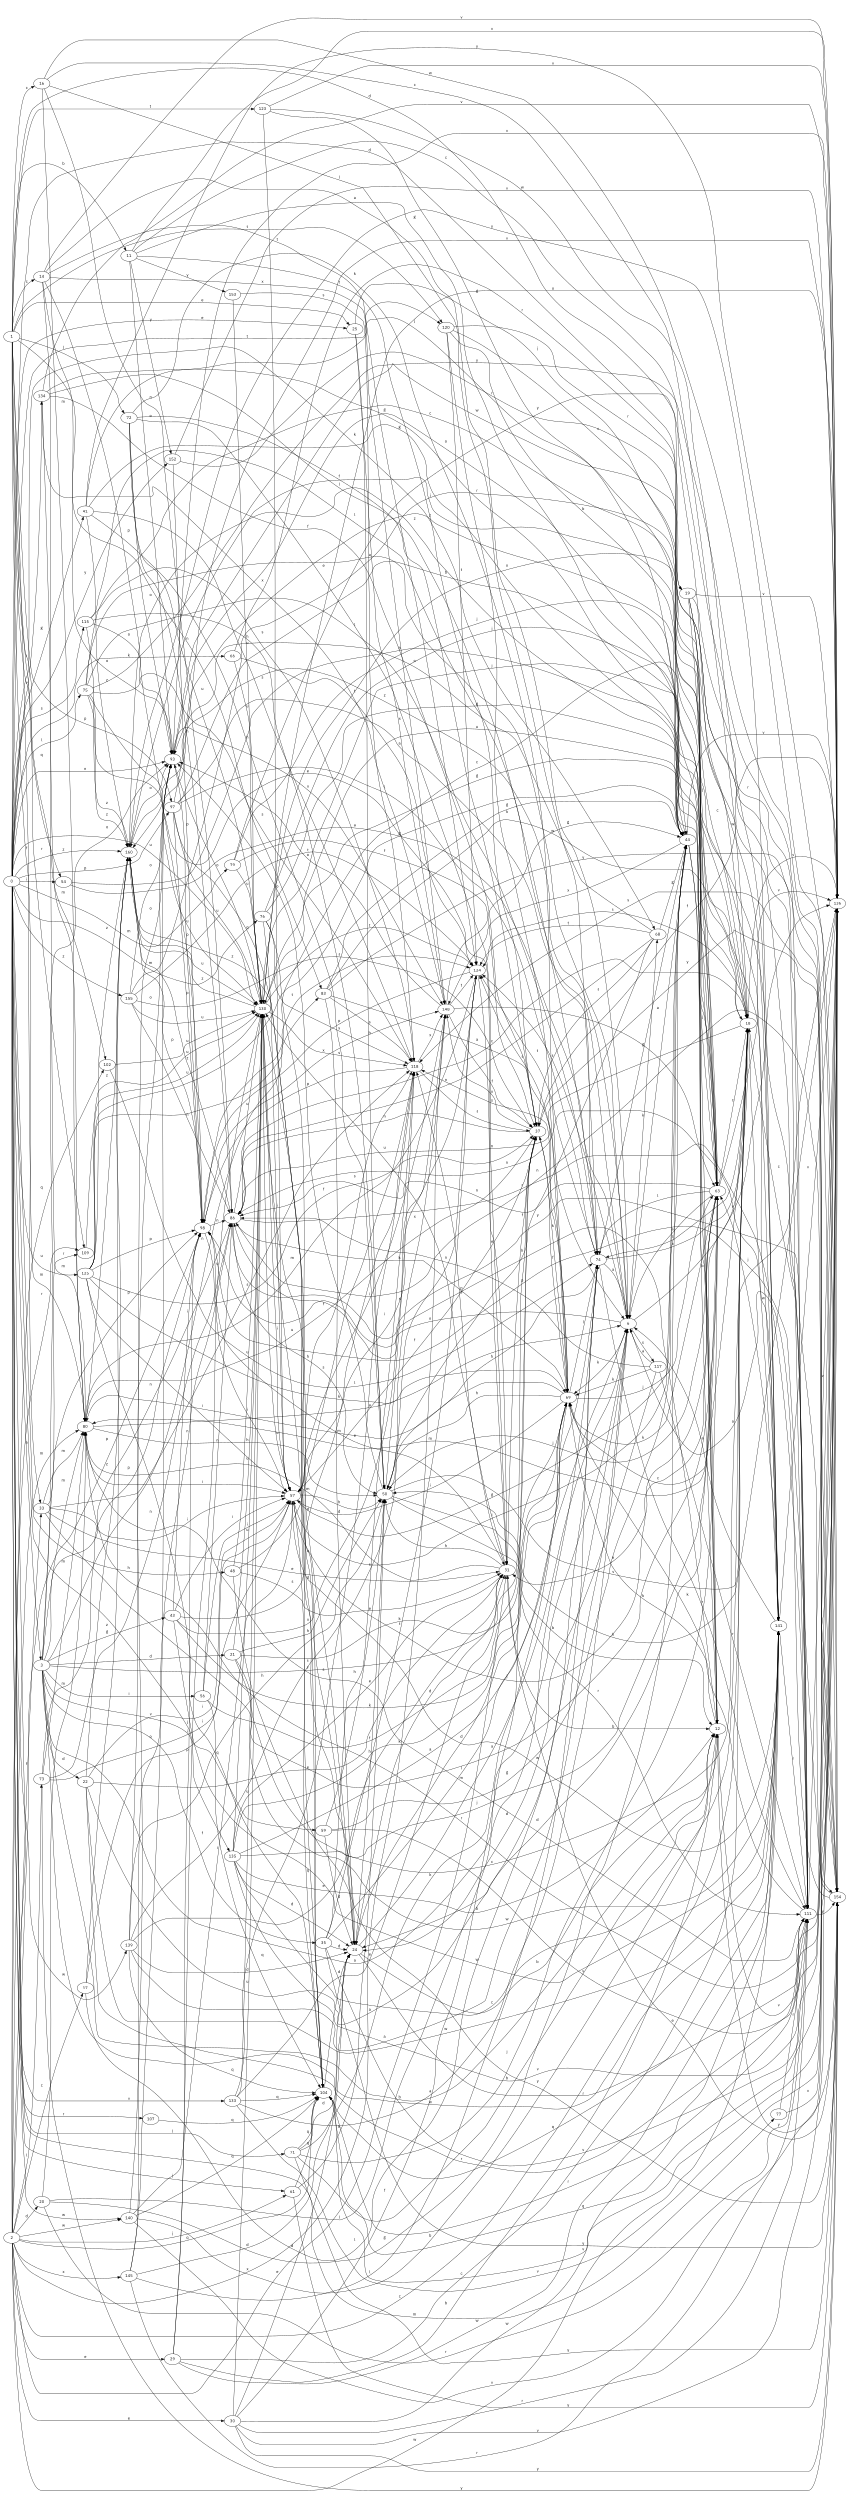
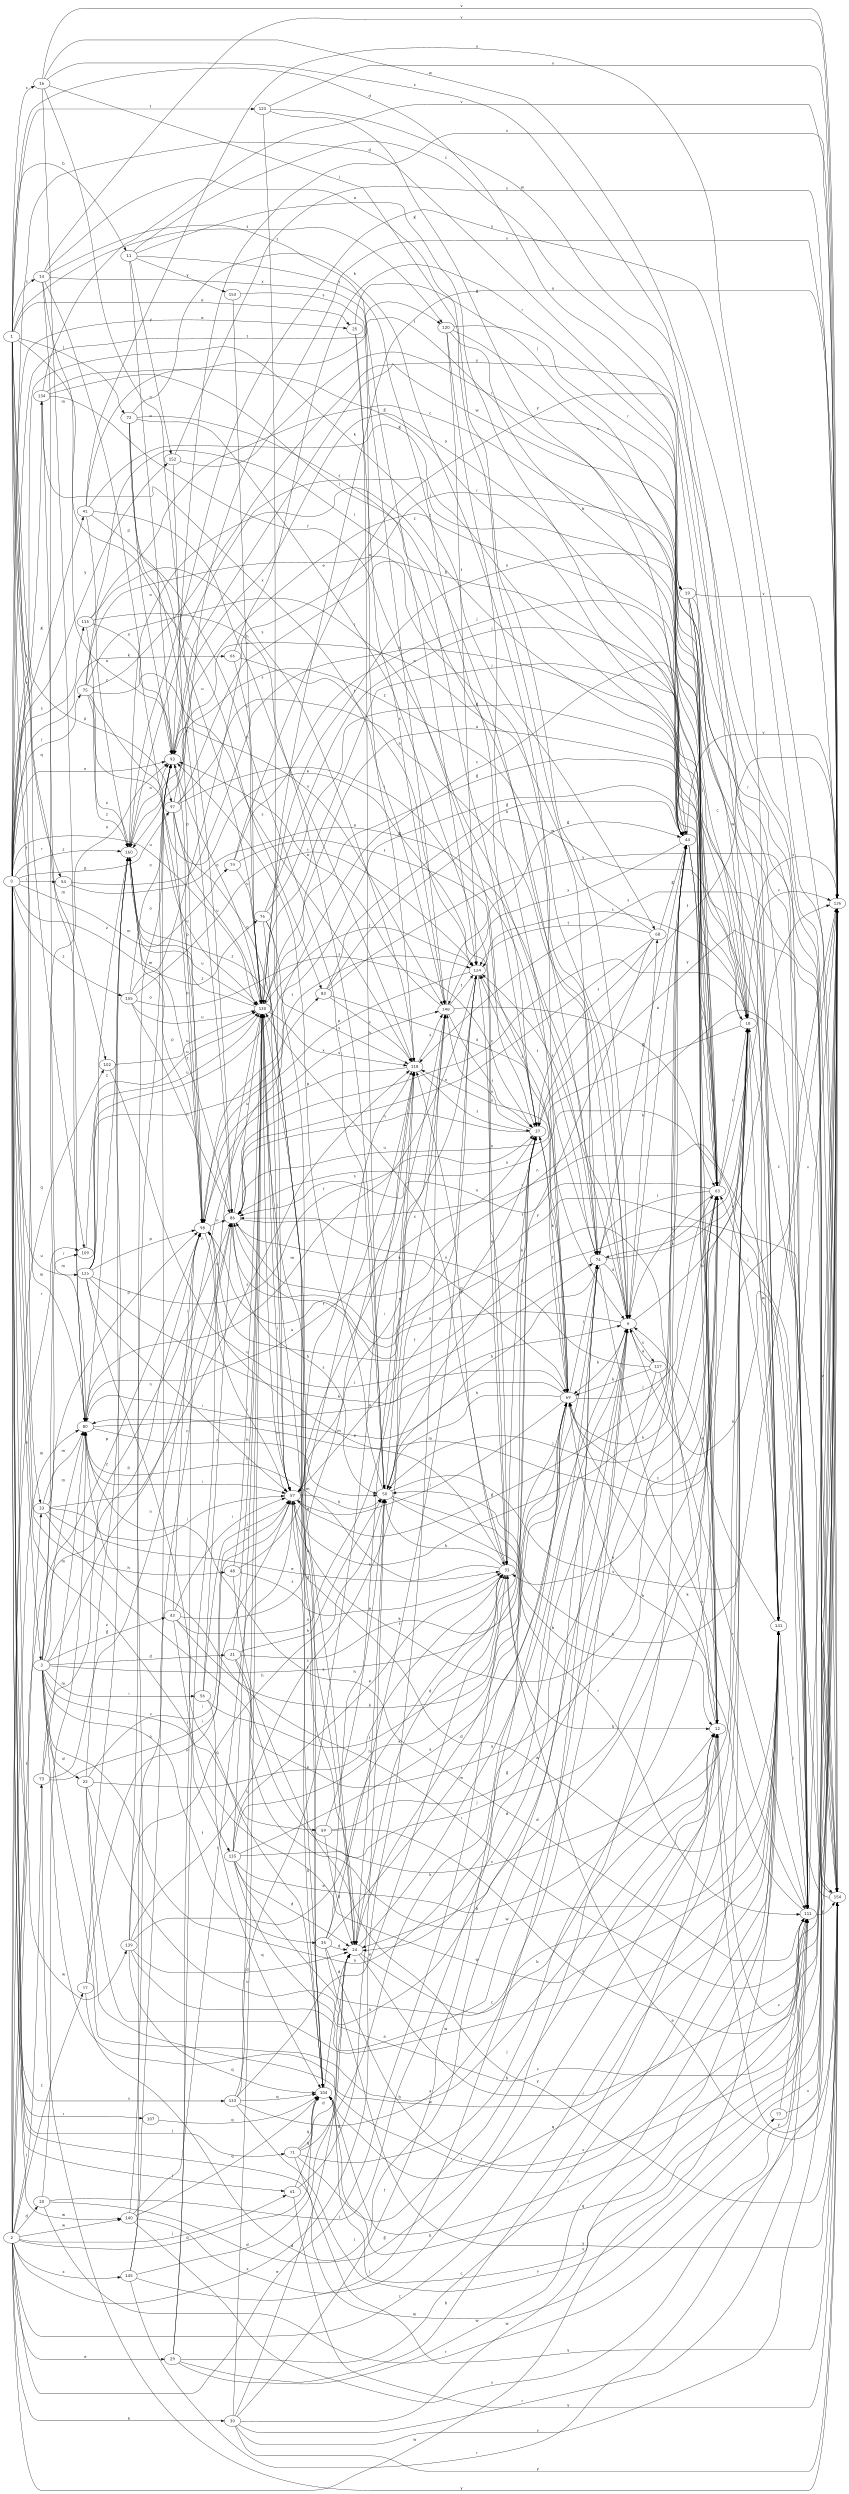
edge "11" -> "136": now "16" -> "136"
edge "83" -> "24": removed, label "d"
